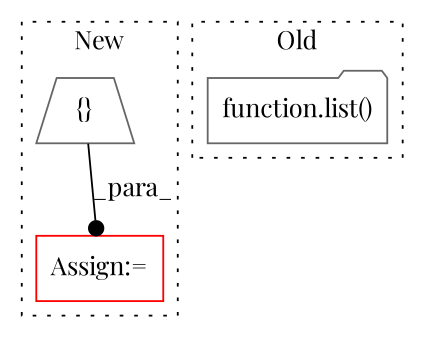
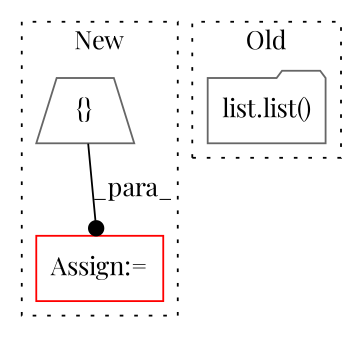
node "function.list()": label "function.list()" -> "list.list()"
